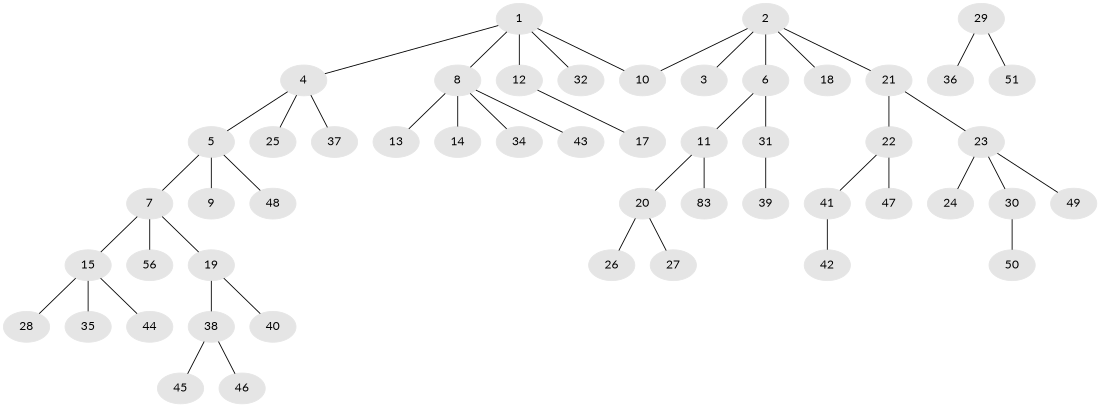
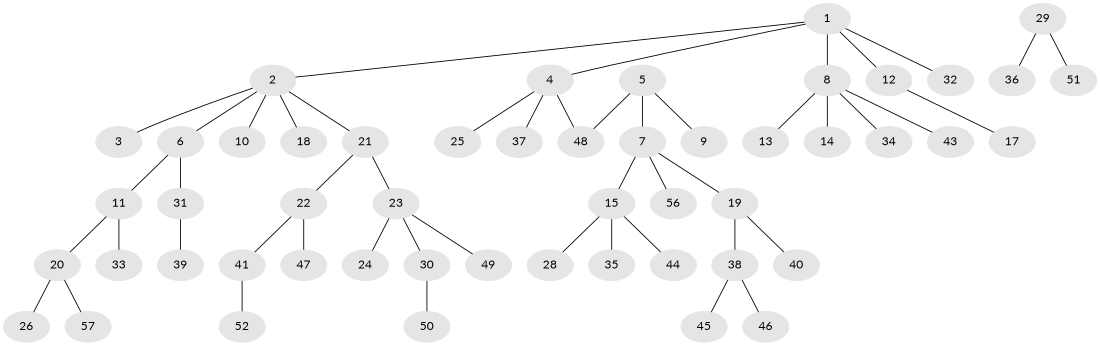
edge "1" -- "10": now "1" -- "2"
edge "4" -- "5": now "4" -- "48"
node "83": label "83" -> "33"
node "27": label "27" -> "57"
node "42": label "42" -> "52"
